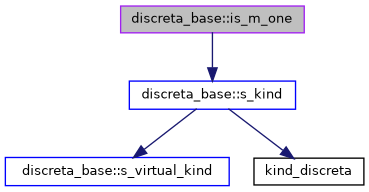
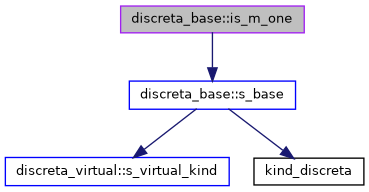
node "discreta_base::s_kind": label "discreta_base::s_kind" -> "discreta_base::s_base"
node "discreta_base::s_virtual_kind": label "discreta_base::s_virtual_kind" -> "discreta_virtual::s_virtual_kind"
